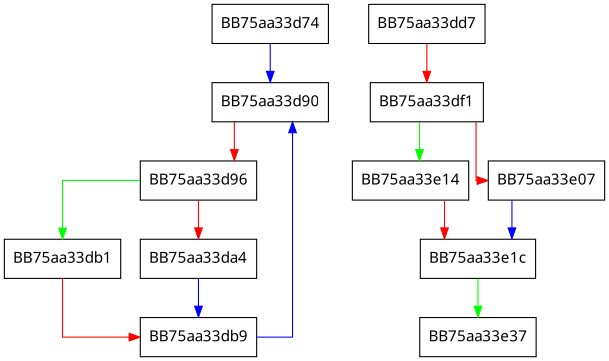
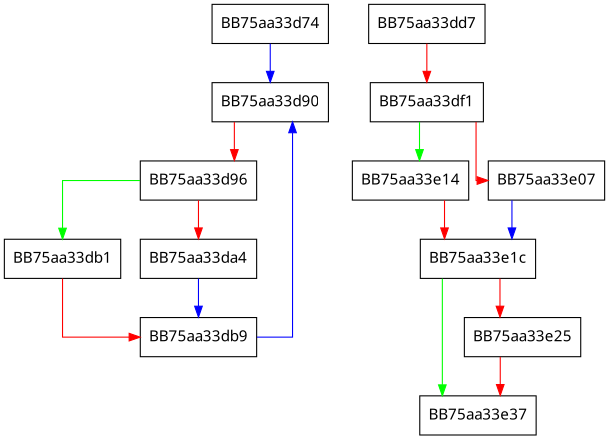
node "BB75aa33e25": added
